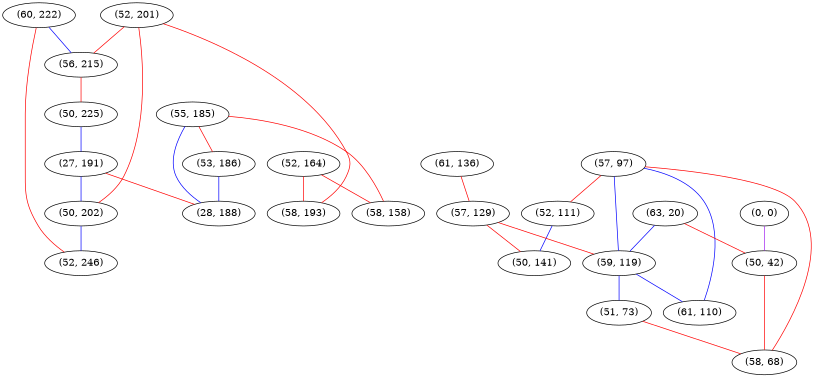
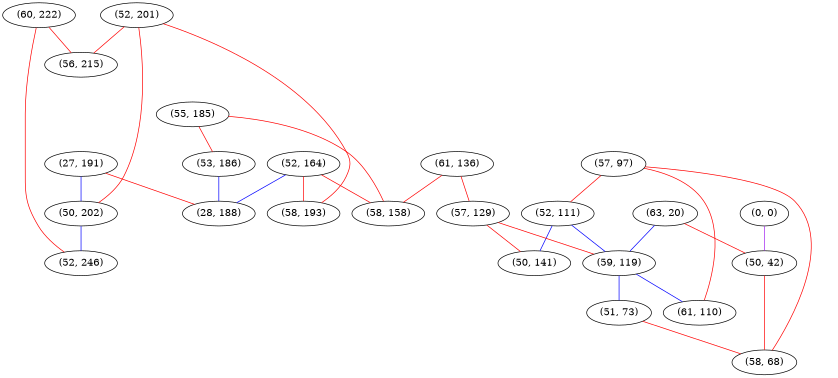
edge "(60, 222)" -- "(56, 215)": color blue -> red
node "(50, 225)": removed
edge "(55, 185)" -- "(28, 188)": now "(52, 164)" -- "(28, 188)"
edge "(61, 136)" -- "(58, 158)": added
edge "(57, 97)" -- "(59, 119)": now "(52, 111)" -- "(59, 119)"
edge "(57, 97)" -- "(61, 110)": color blue -> red
